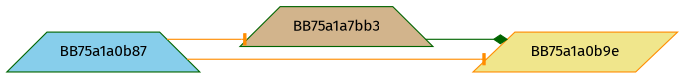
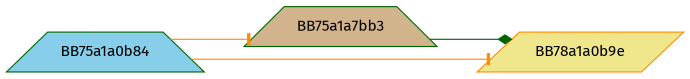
node "BB75a1a0b87": label "BB75a1a0b87" -> "BB75a1a0b84"
node "BB75a1a0b9e": label "BB75a1a0b9e" -> "BB78a1a0b9e"
